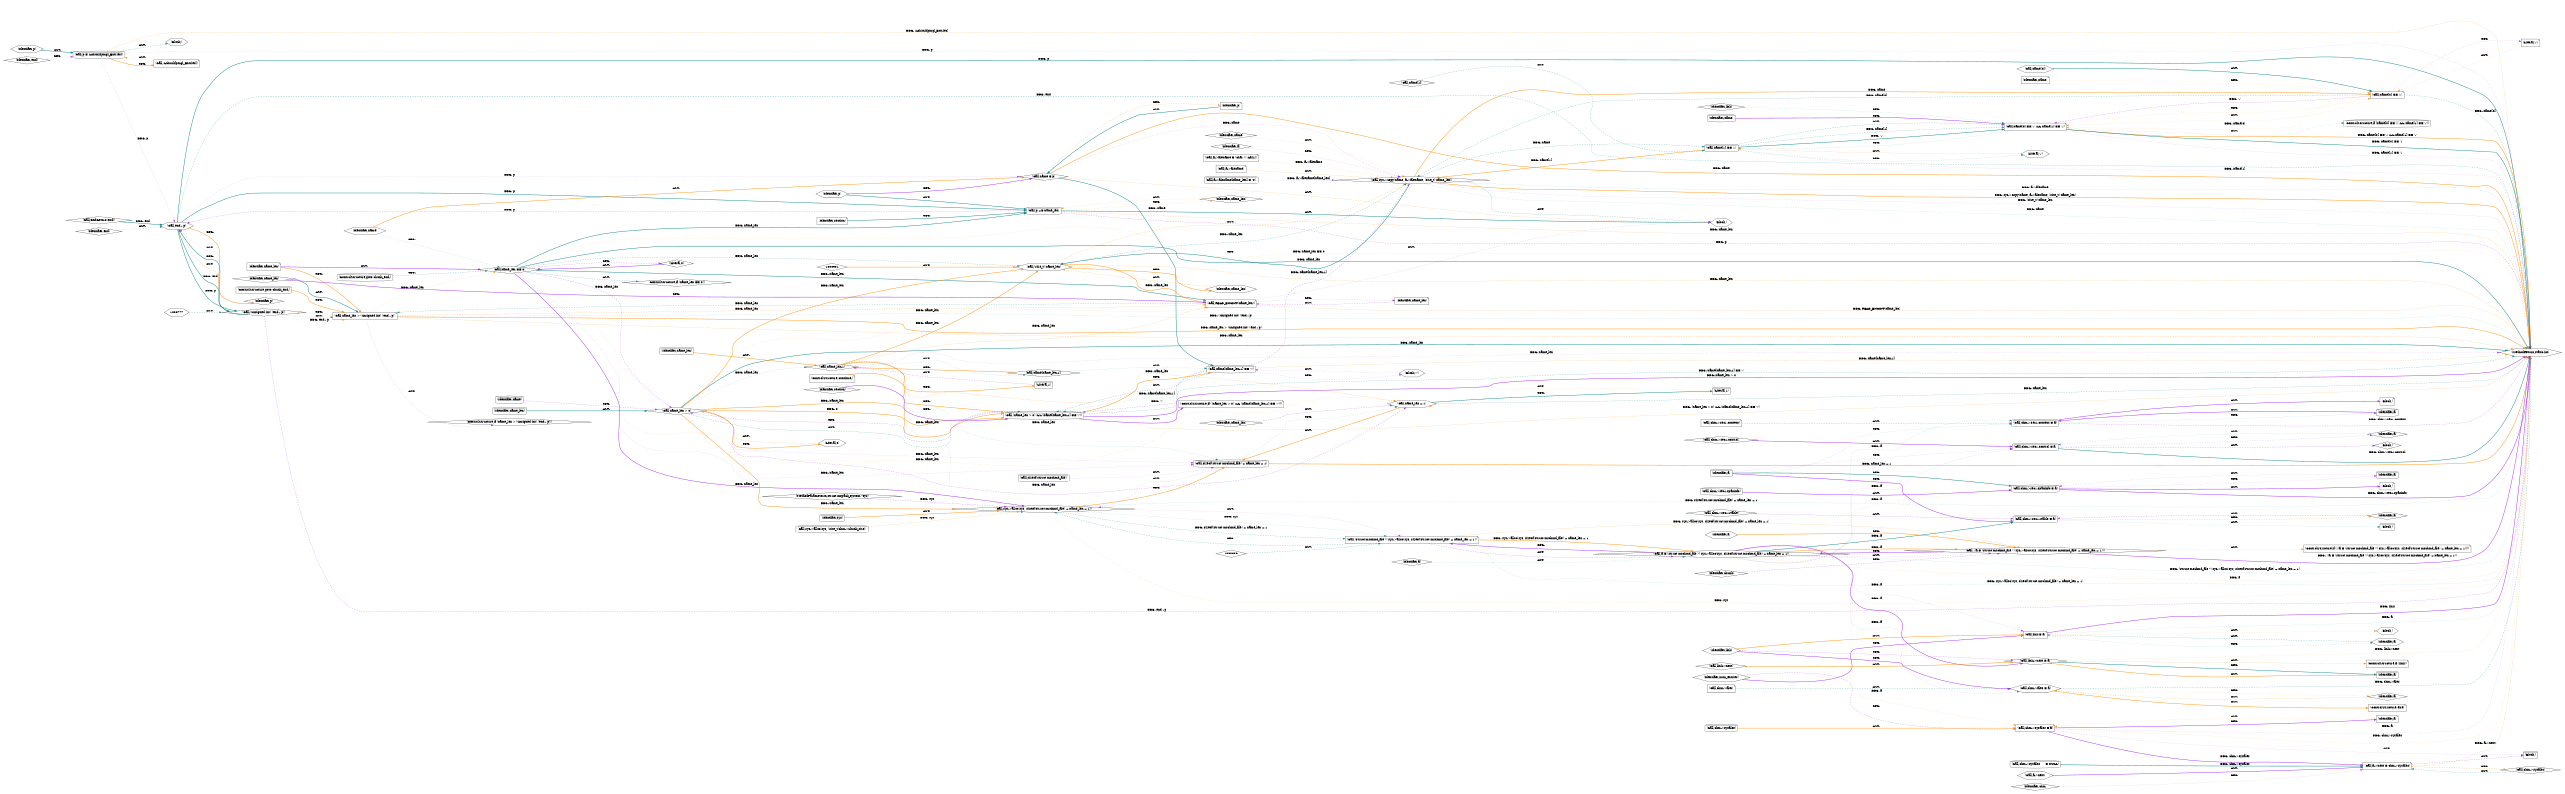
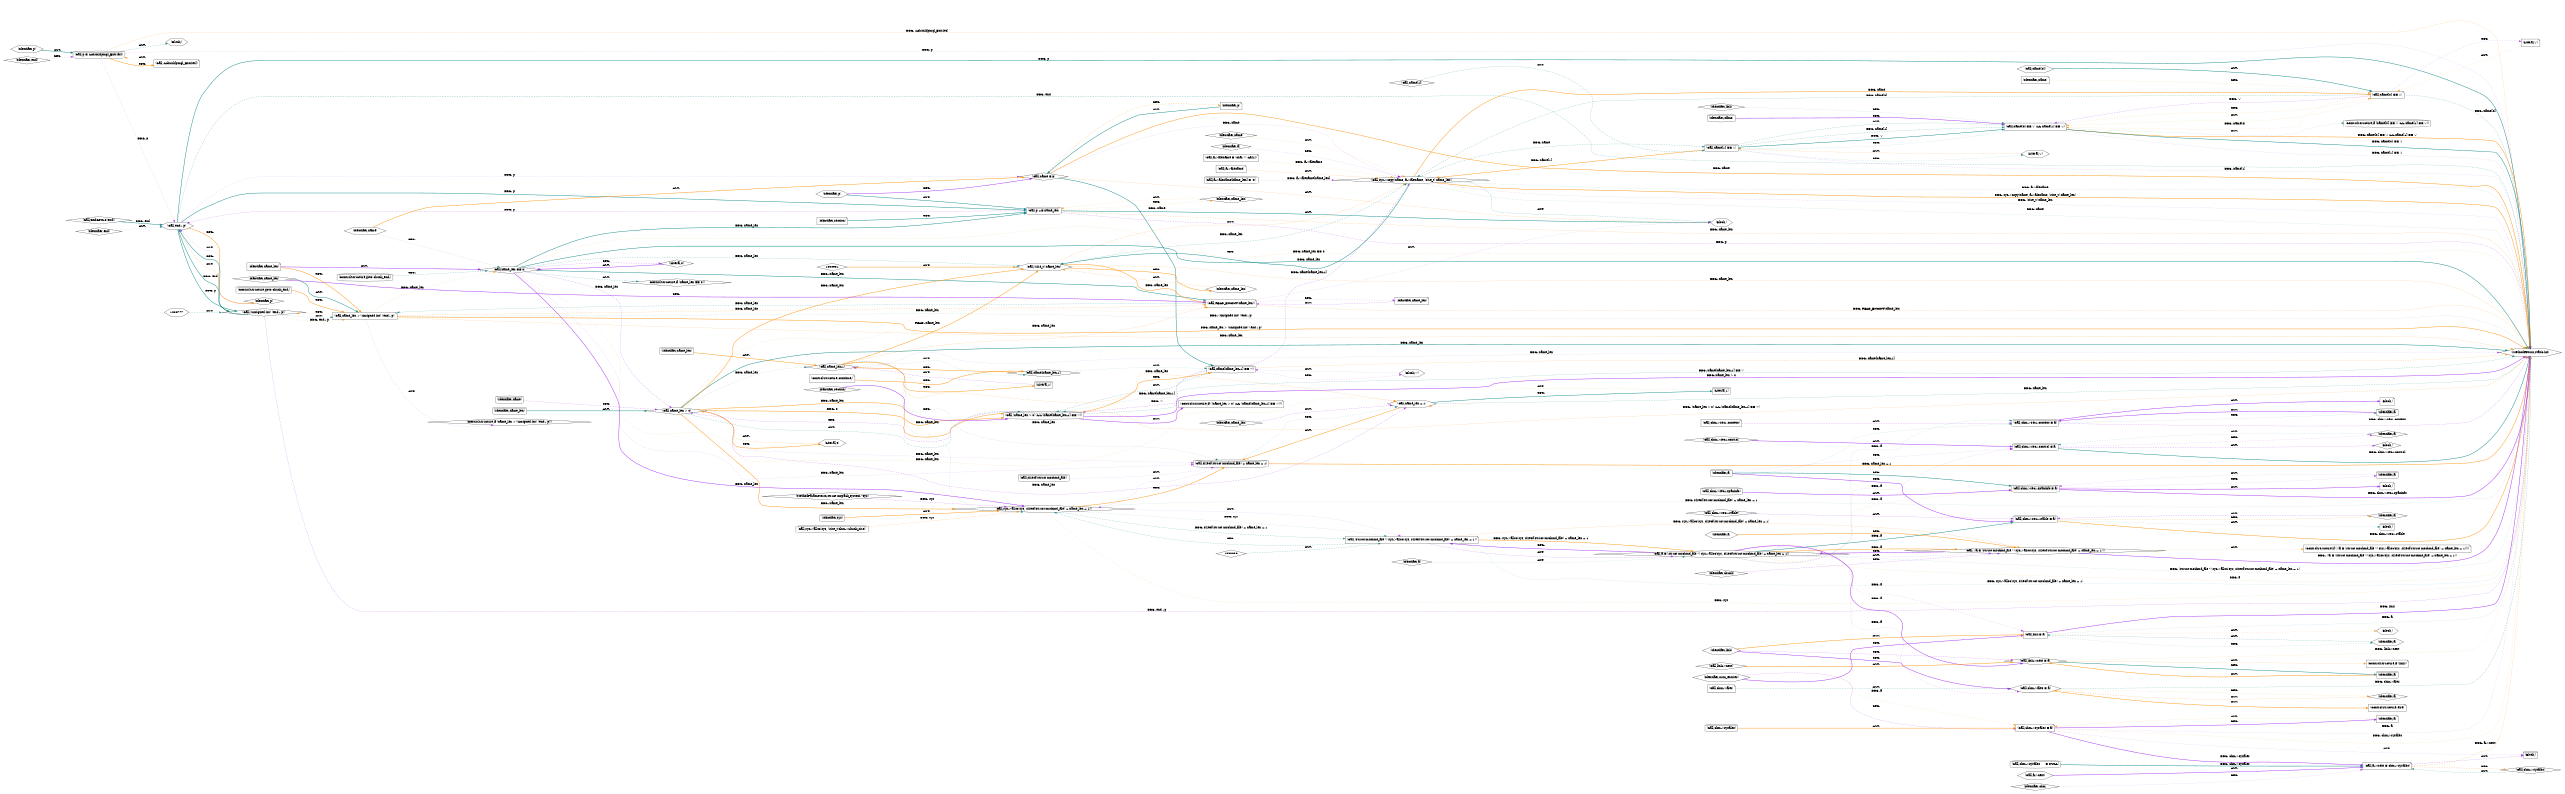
edge "(Call,name_len-1)" -> "(Call,(size_t) name_len)": label "DDG: name_len" -> "READ: name_len"
edge "(ControlStructure,continue;)" -> "(Call,(name_len > 0) && (name[name_len-1] == '/'))": now "(ControlStructure,continue;)" -> "(Call,name[name_len-1])"
edge "(Call,chm->sec1.rtable = fi)" -> "(MethodReturn,static int)": added, label "DDG: chm->sec1.rtable"
